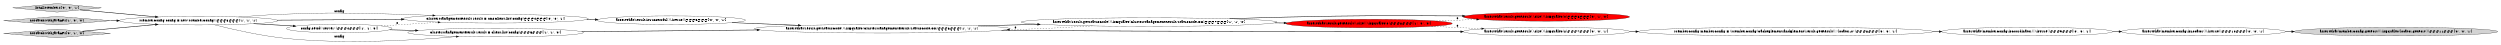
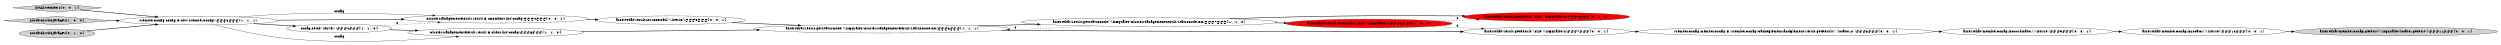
node "noMatchWithJavaAPI['0', '1', '0']": shape diamond -> ellipse
